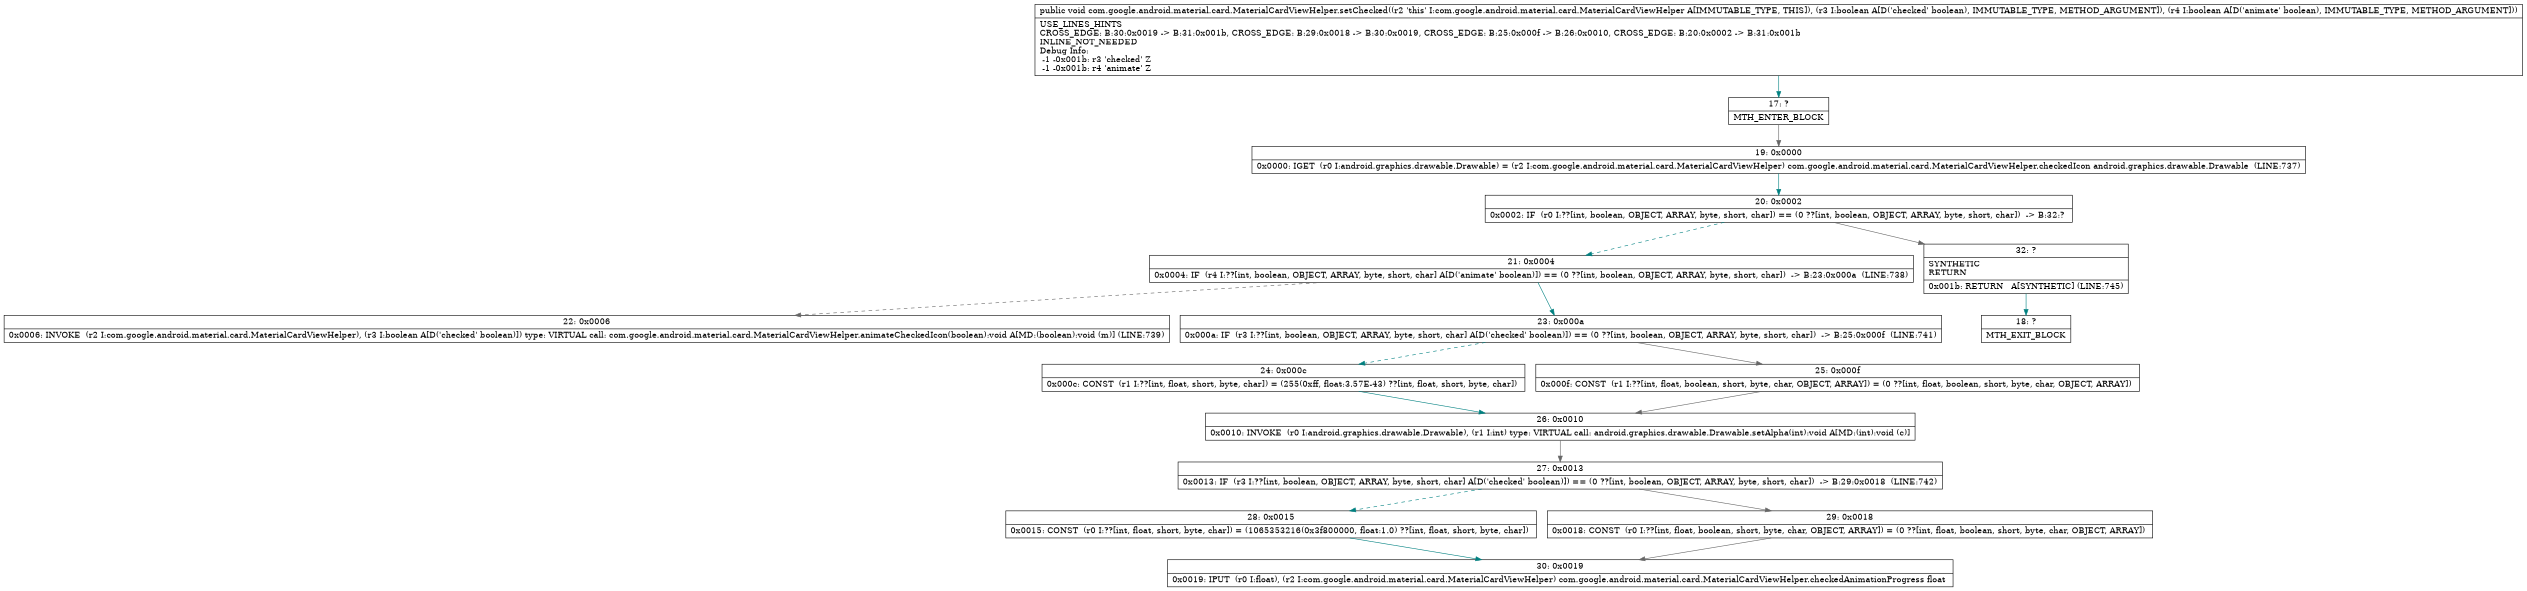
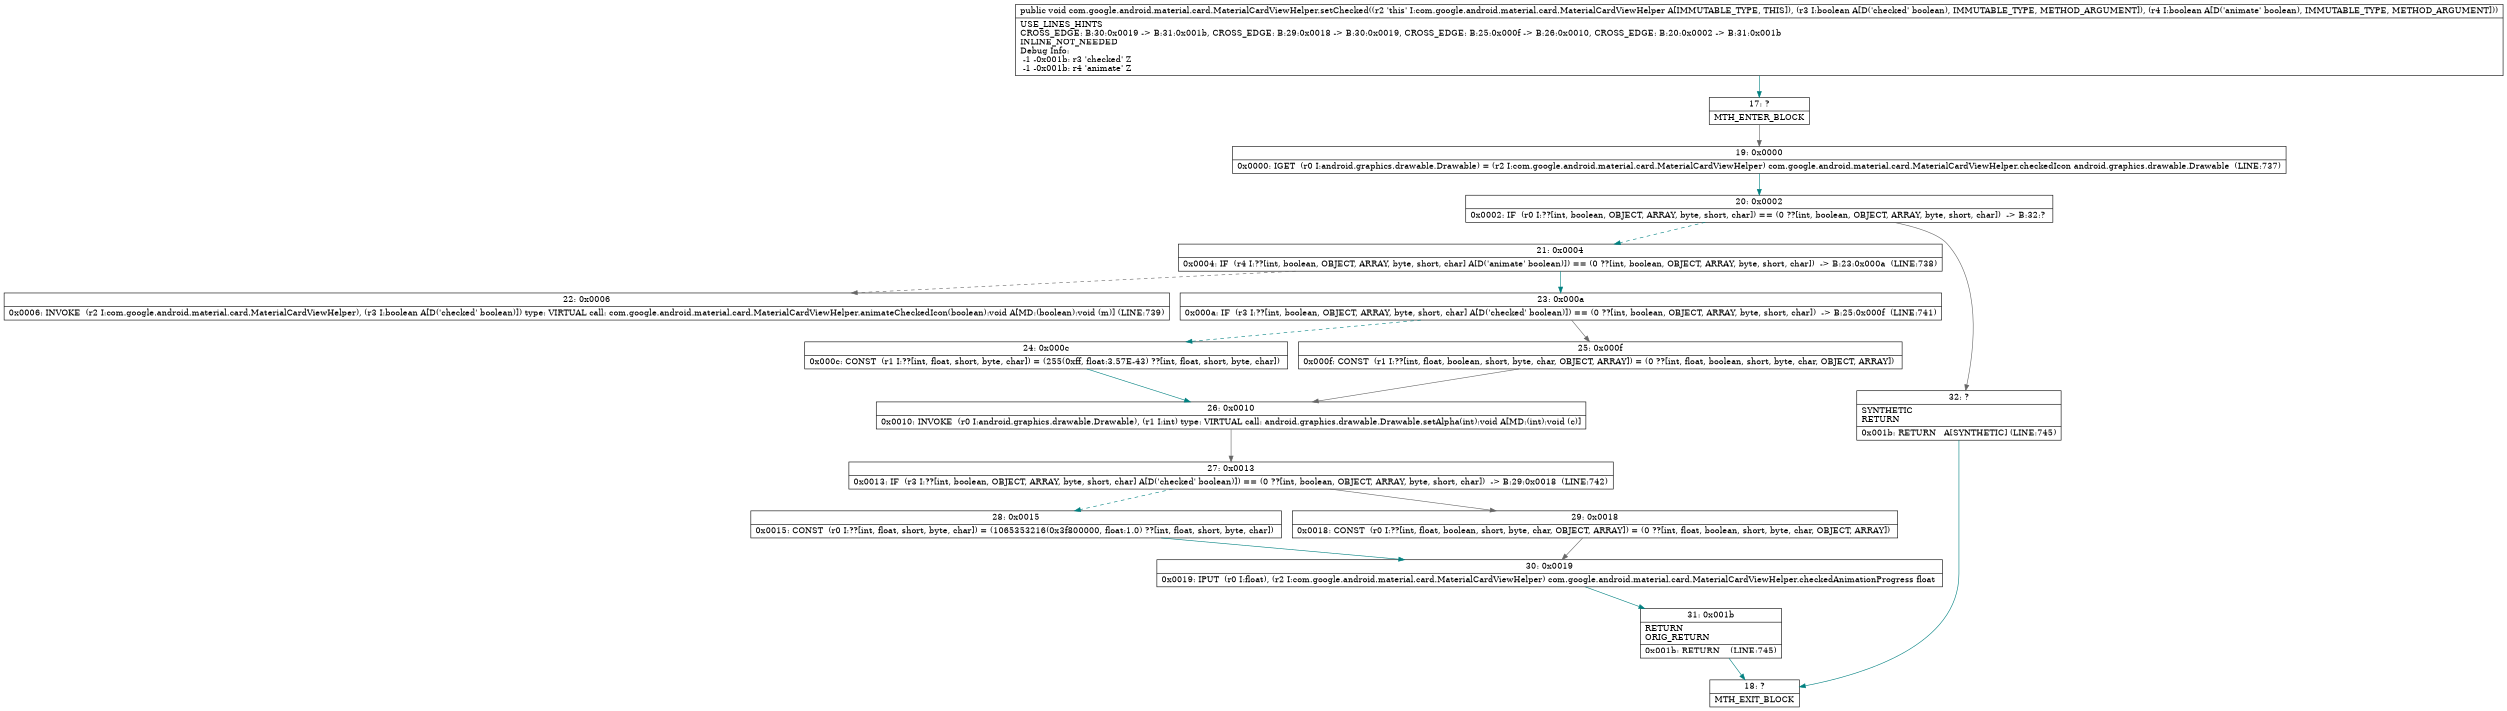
node "31: 0x001b": added
